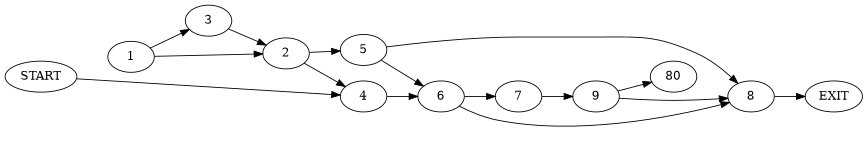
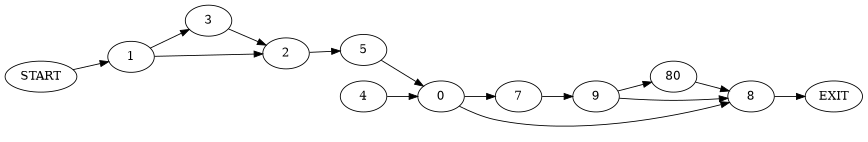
edge "5" -> "8": now "80" -> "8"
edge "2" -> "4": removed
edge "START" -> "4": now "START" -> "1"
node "6": label "6" -> "0"
